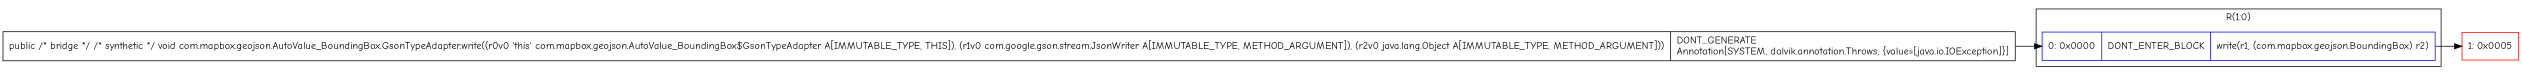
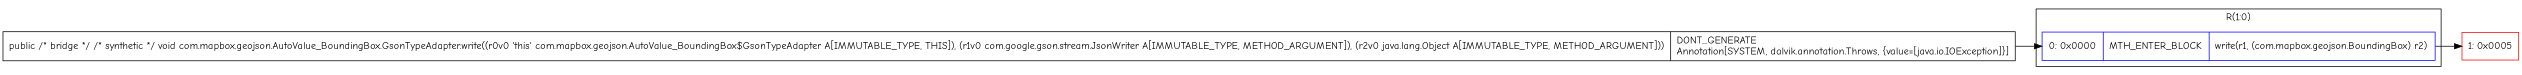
node "0: 0x0000": text "DONT_ENTER_BLOCK" -> "MTH_ENTER_BLOCK"
